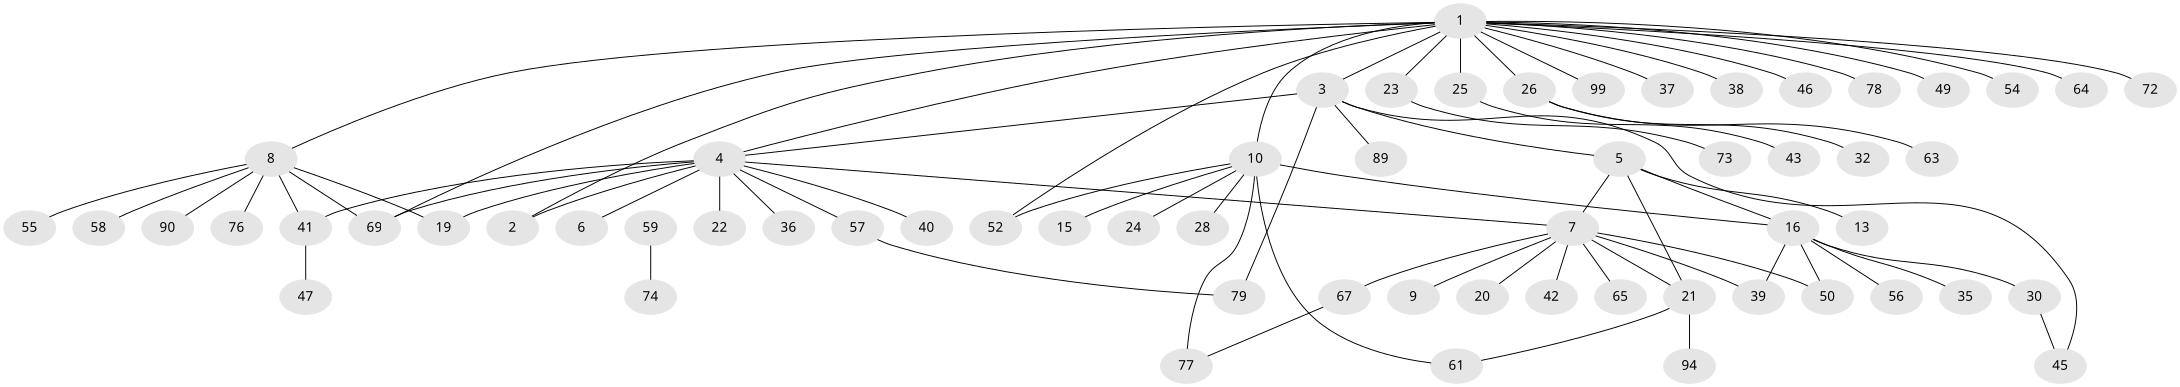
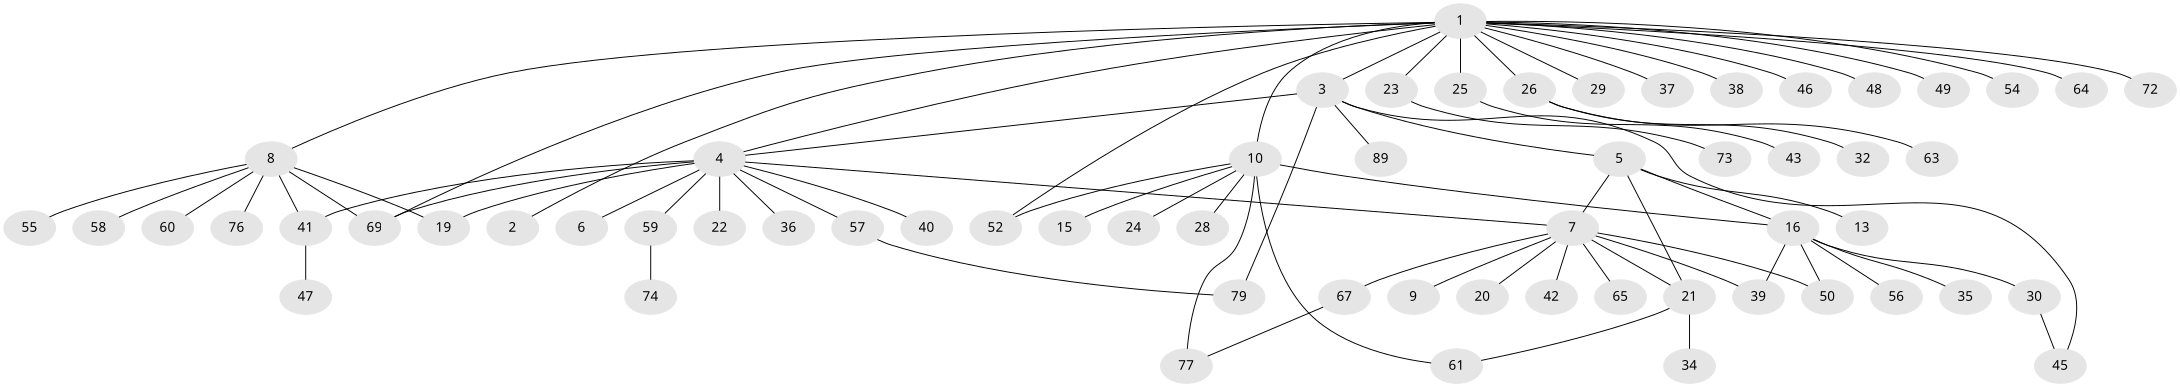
node "99": label "99" -> "29"
node "78": label "78" -> "48"
edge "4" -- "2": now "4" -- "59"
node "90": label "90" -> "60"
node "94": label "94" -> "34"
